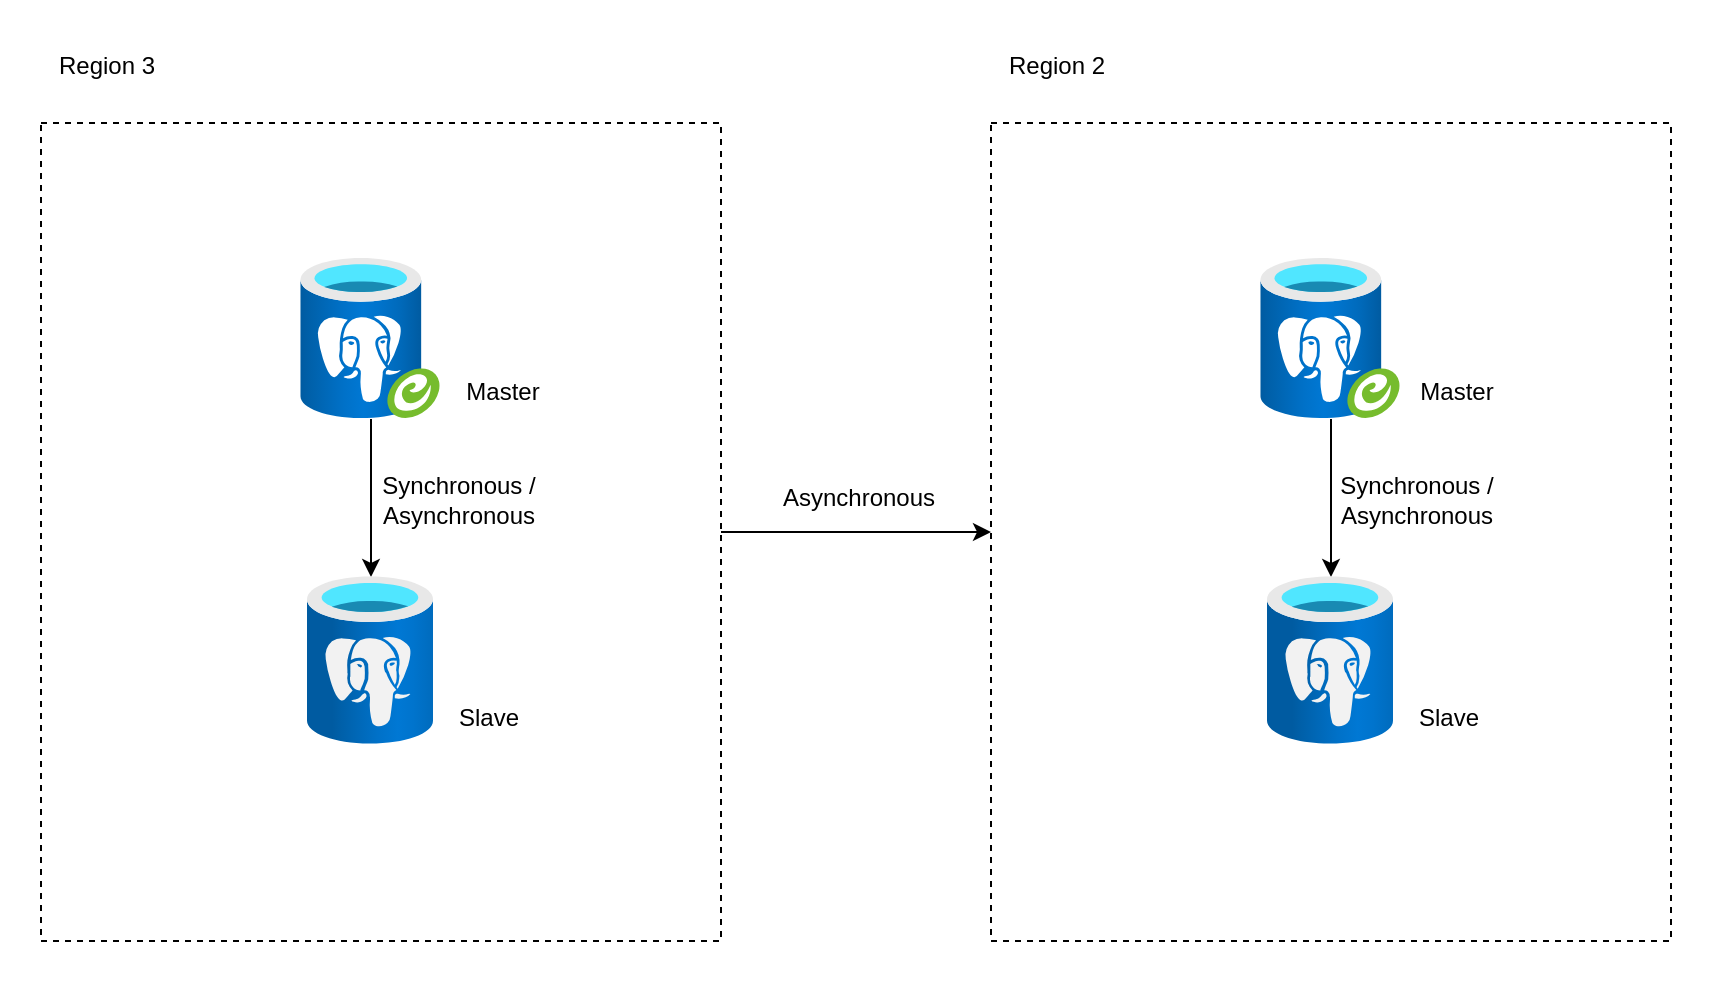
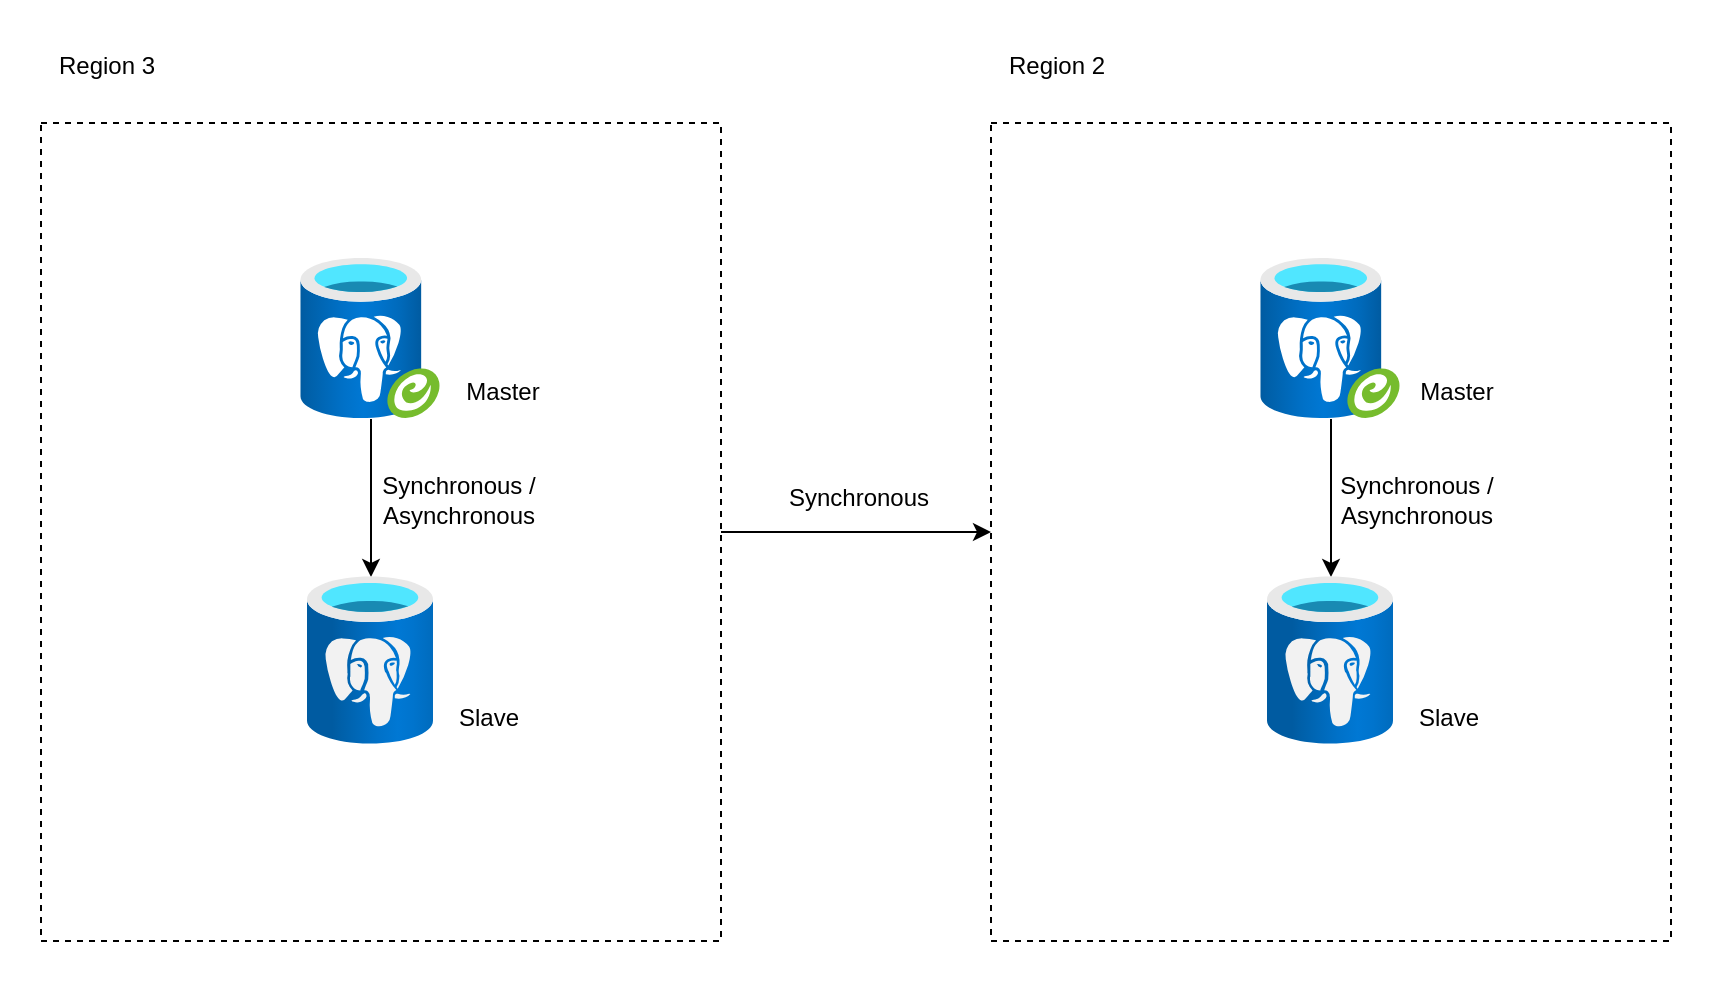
node "Asynchronous": label "Asynchronous" -> "Synchronous"
